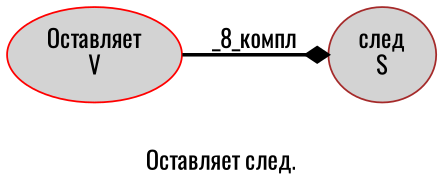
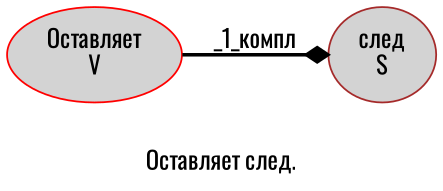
edge "Оставляет V" -> "след S": label "_8_компл" -> "_1_компл"
